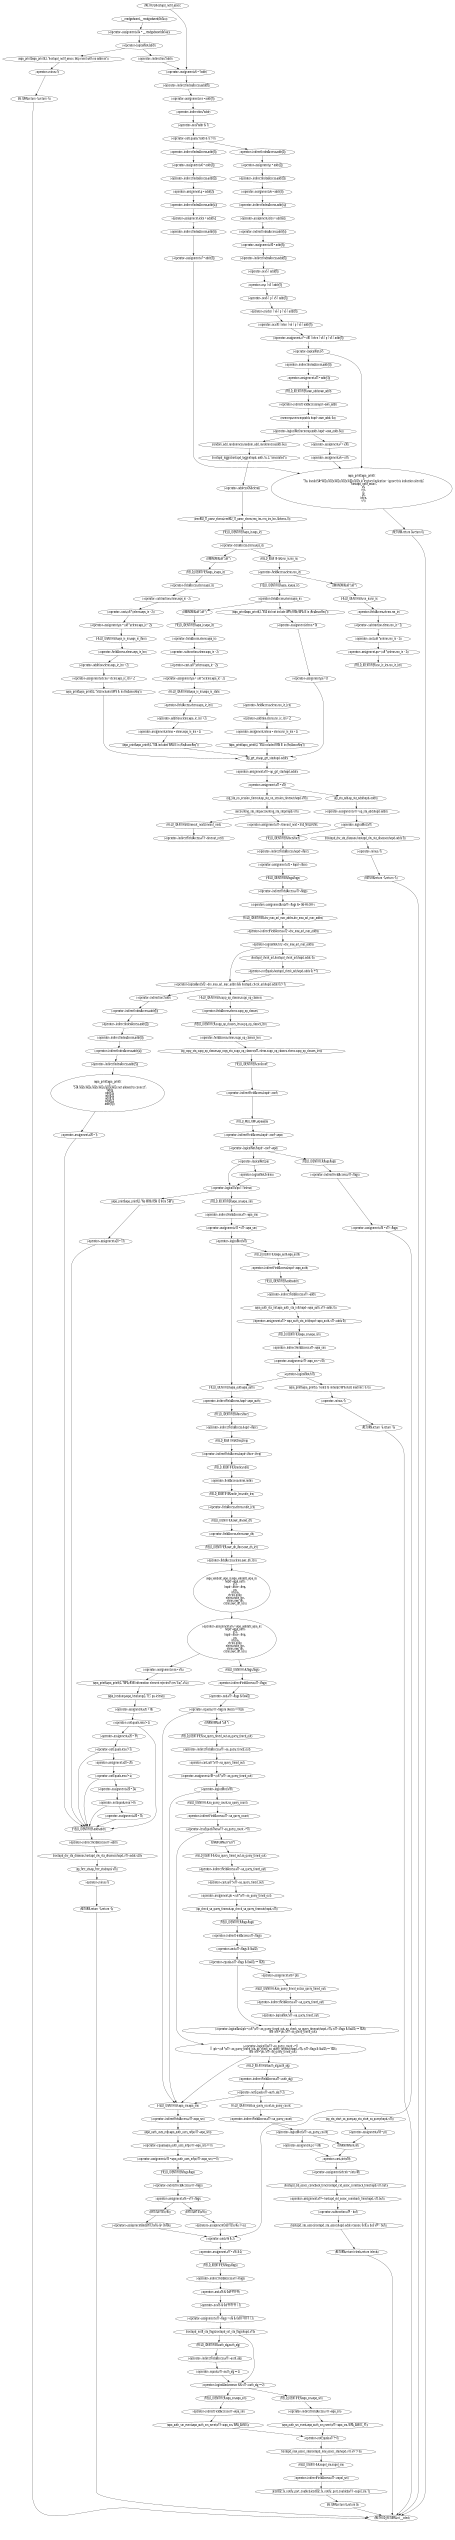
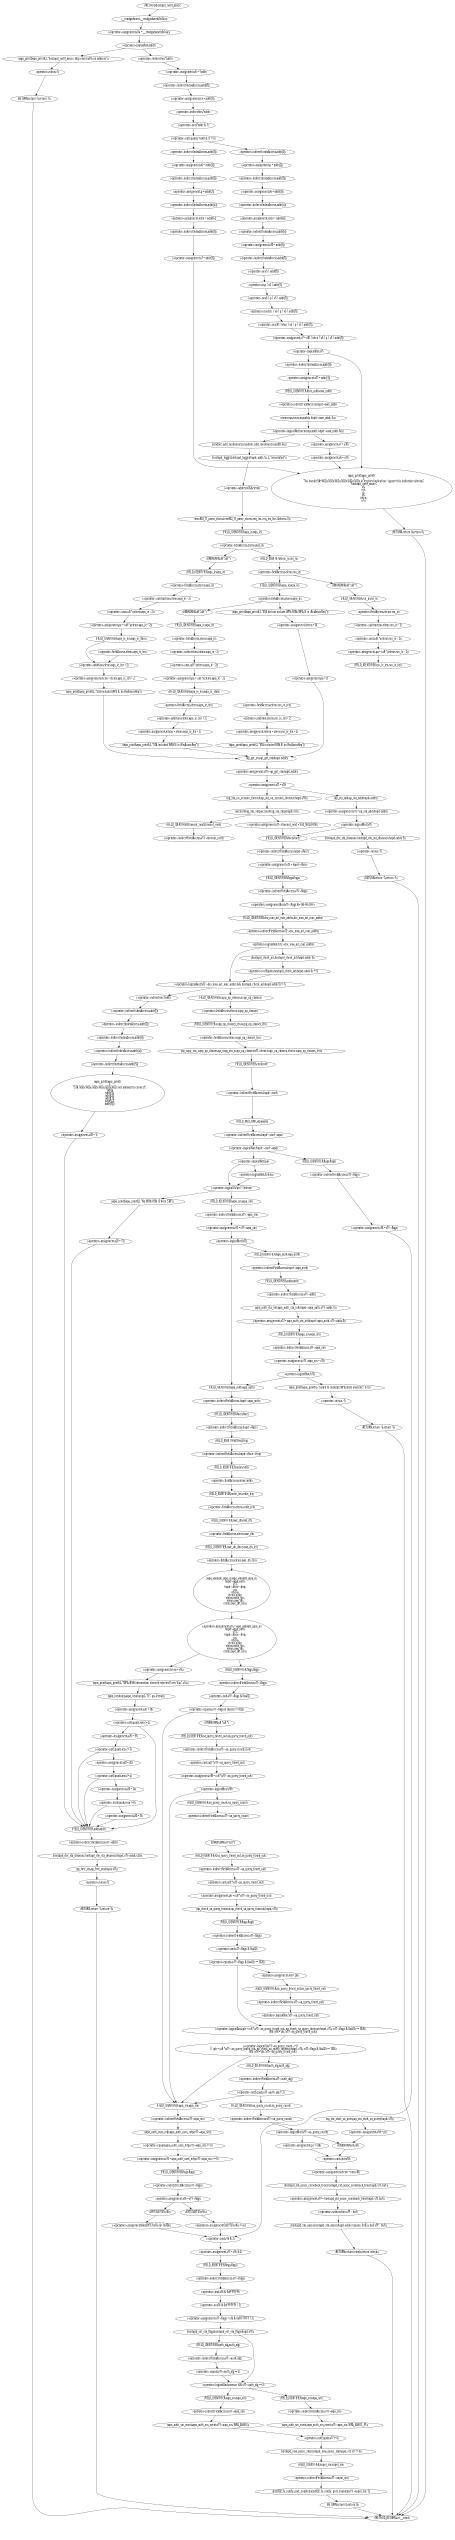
edge "(METHOD,hostapd_notif_assoc)" -> "(<operator>.assignment,v5 = *addr)": now "(METHOD,hostapd_notif_assoc)" -> "(__readgsdword,__readgsdword(0x14u))"
node "(FIELD_IDENTIFIER,own_addr,own_addr)": label "(FIELD_IDENTIFIER,own_addr,own_addr)" -> "(FIELD_IDENTIFIER,iface_addr,own_addr)"
edge "(FIELD_IDENTIFIER,wps_ie_len,wps_ie_iface)" -> "(<operator>.fieldAccess,elems.wps_ie_len)": now "(FIELD_IDENTIFIER,wps_ie_len,wps_ie_iface)" -> "(<operator>.addition,elems.wps_ie_len + 2)"
node "(<operator>.lessEqualsThan,v11->sa_query_count <= 0)": removed
node "(hostapd_notif_sta_flags,hostapd_set_sta_flags(hapd, v11))": label "(hostapd_notif_sta_flags,hostapd_set_sta_flags(hapd, v11))" -> "(hostapd_set_sta_flags,hostapd_set_sta_flags(hapd, v11))"
